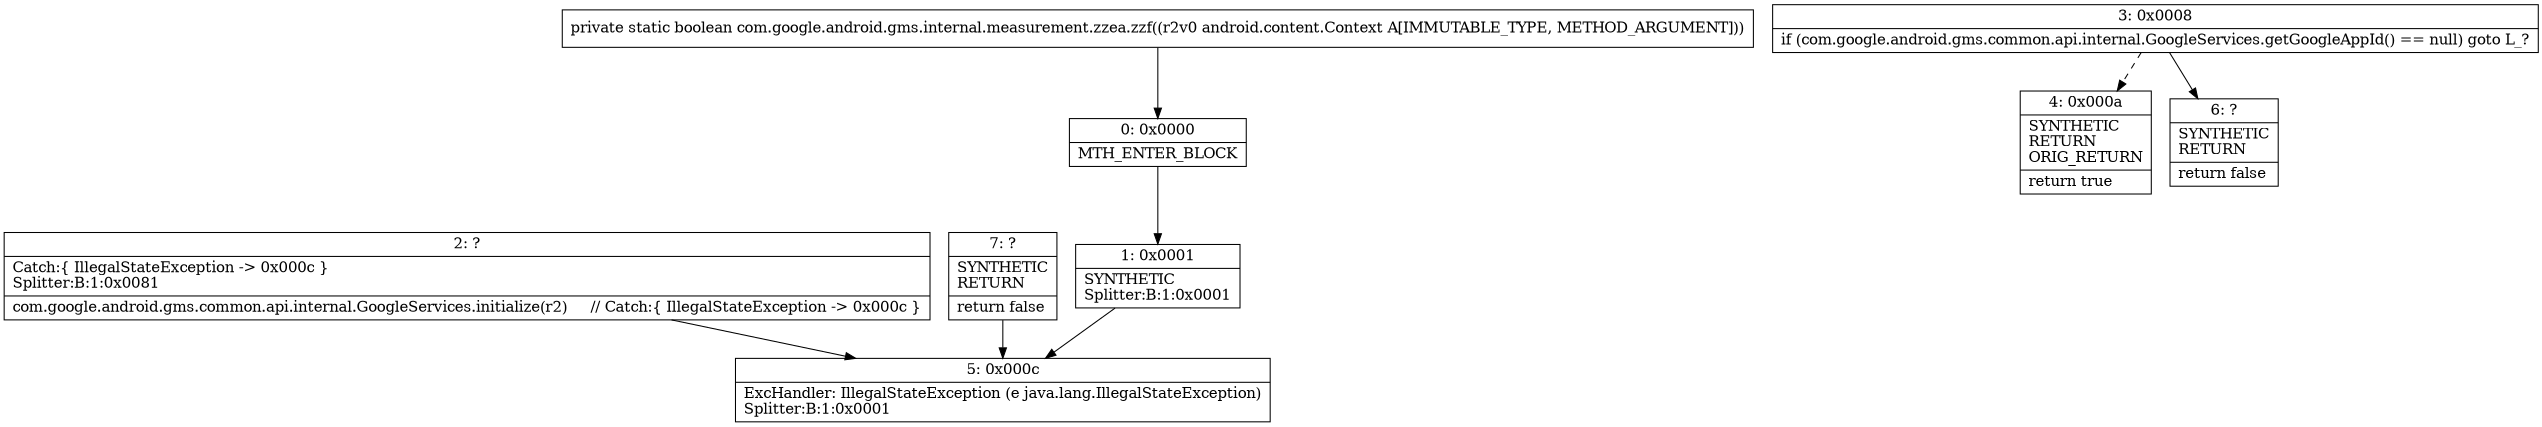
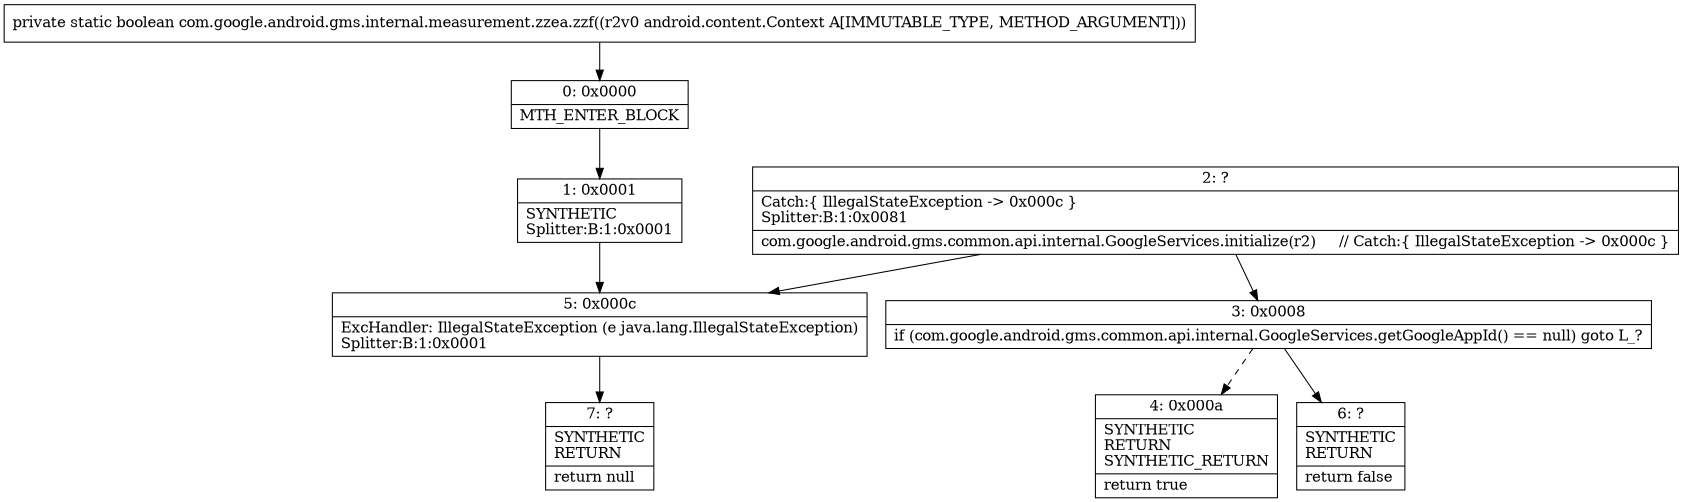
node "4: 0x000a": text "ORIG_RETURN" -> "SYNTHETIC_RETURN"
edge "2: ?" -> "3: 0x0008": added
node "7: ?": text "return false" -> "return null"
edge "7: ?" -> "5: 0x000c": reversed
